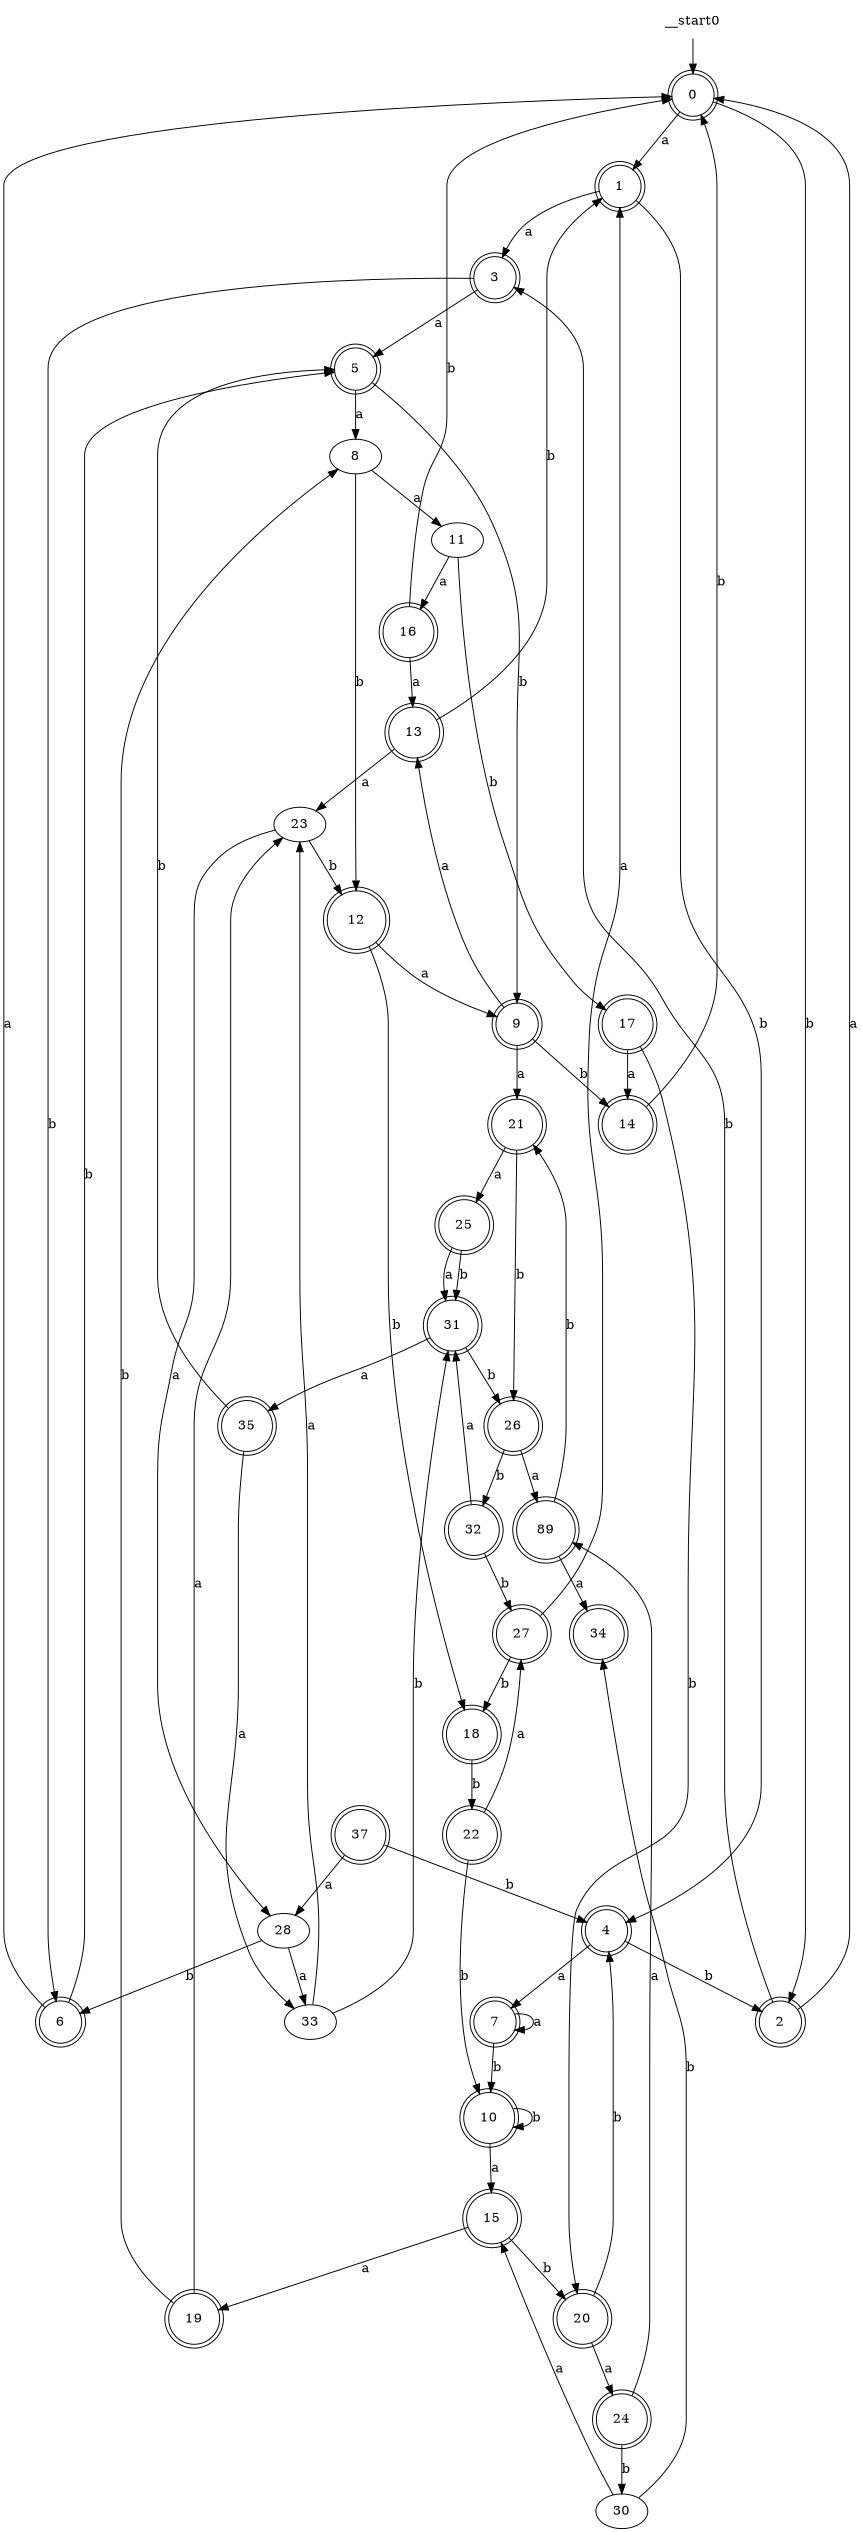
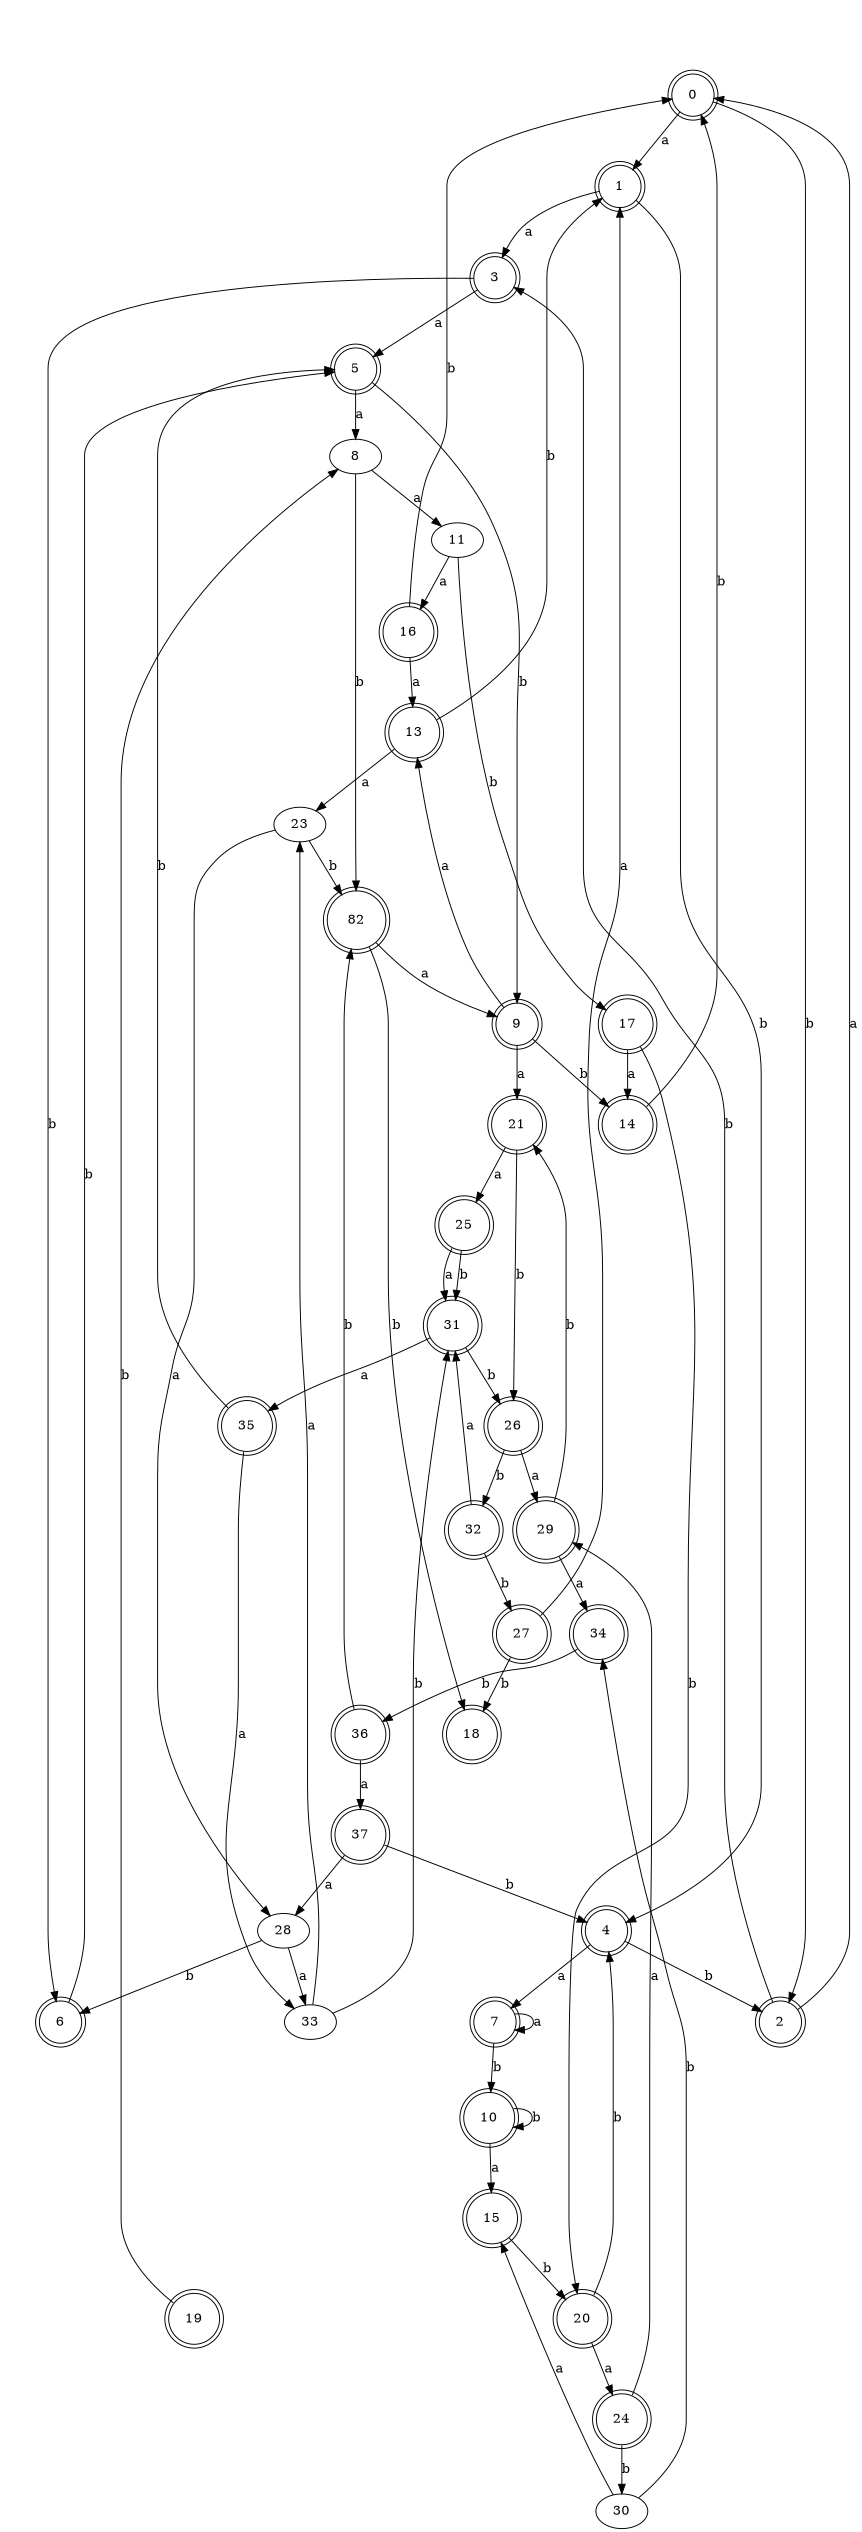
node "__start0": removed
edge "6" -> "0": removed, label "a"
node "12": label "12" -> "82"
node "89": label "89" -> "29"
edge "19" -> "23": removed, label "a"
node "36": added
node "22": removed
edge "15" -> "19": removed, label "a"
